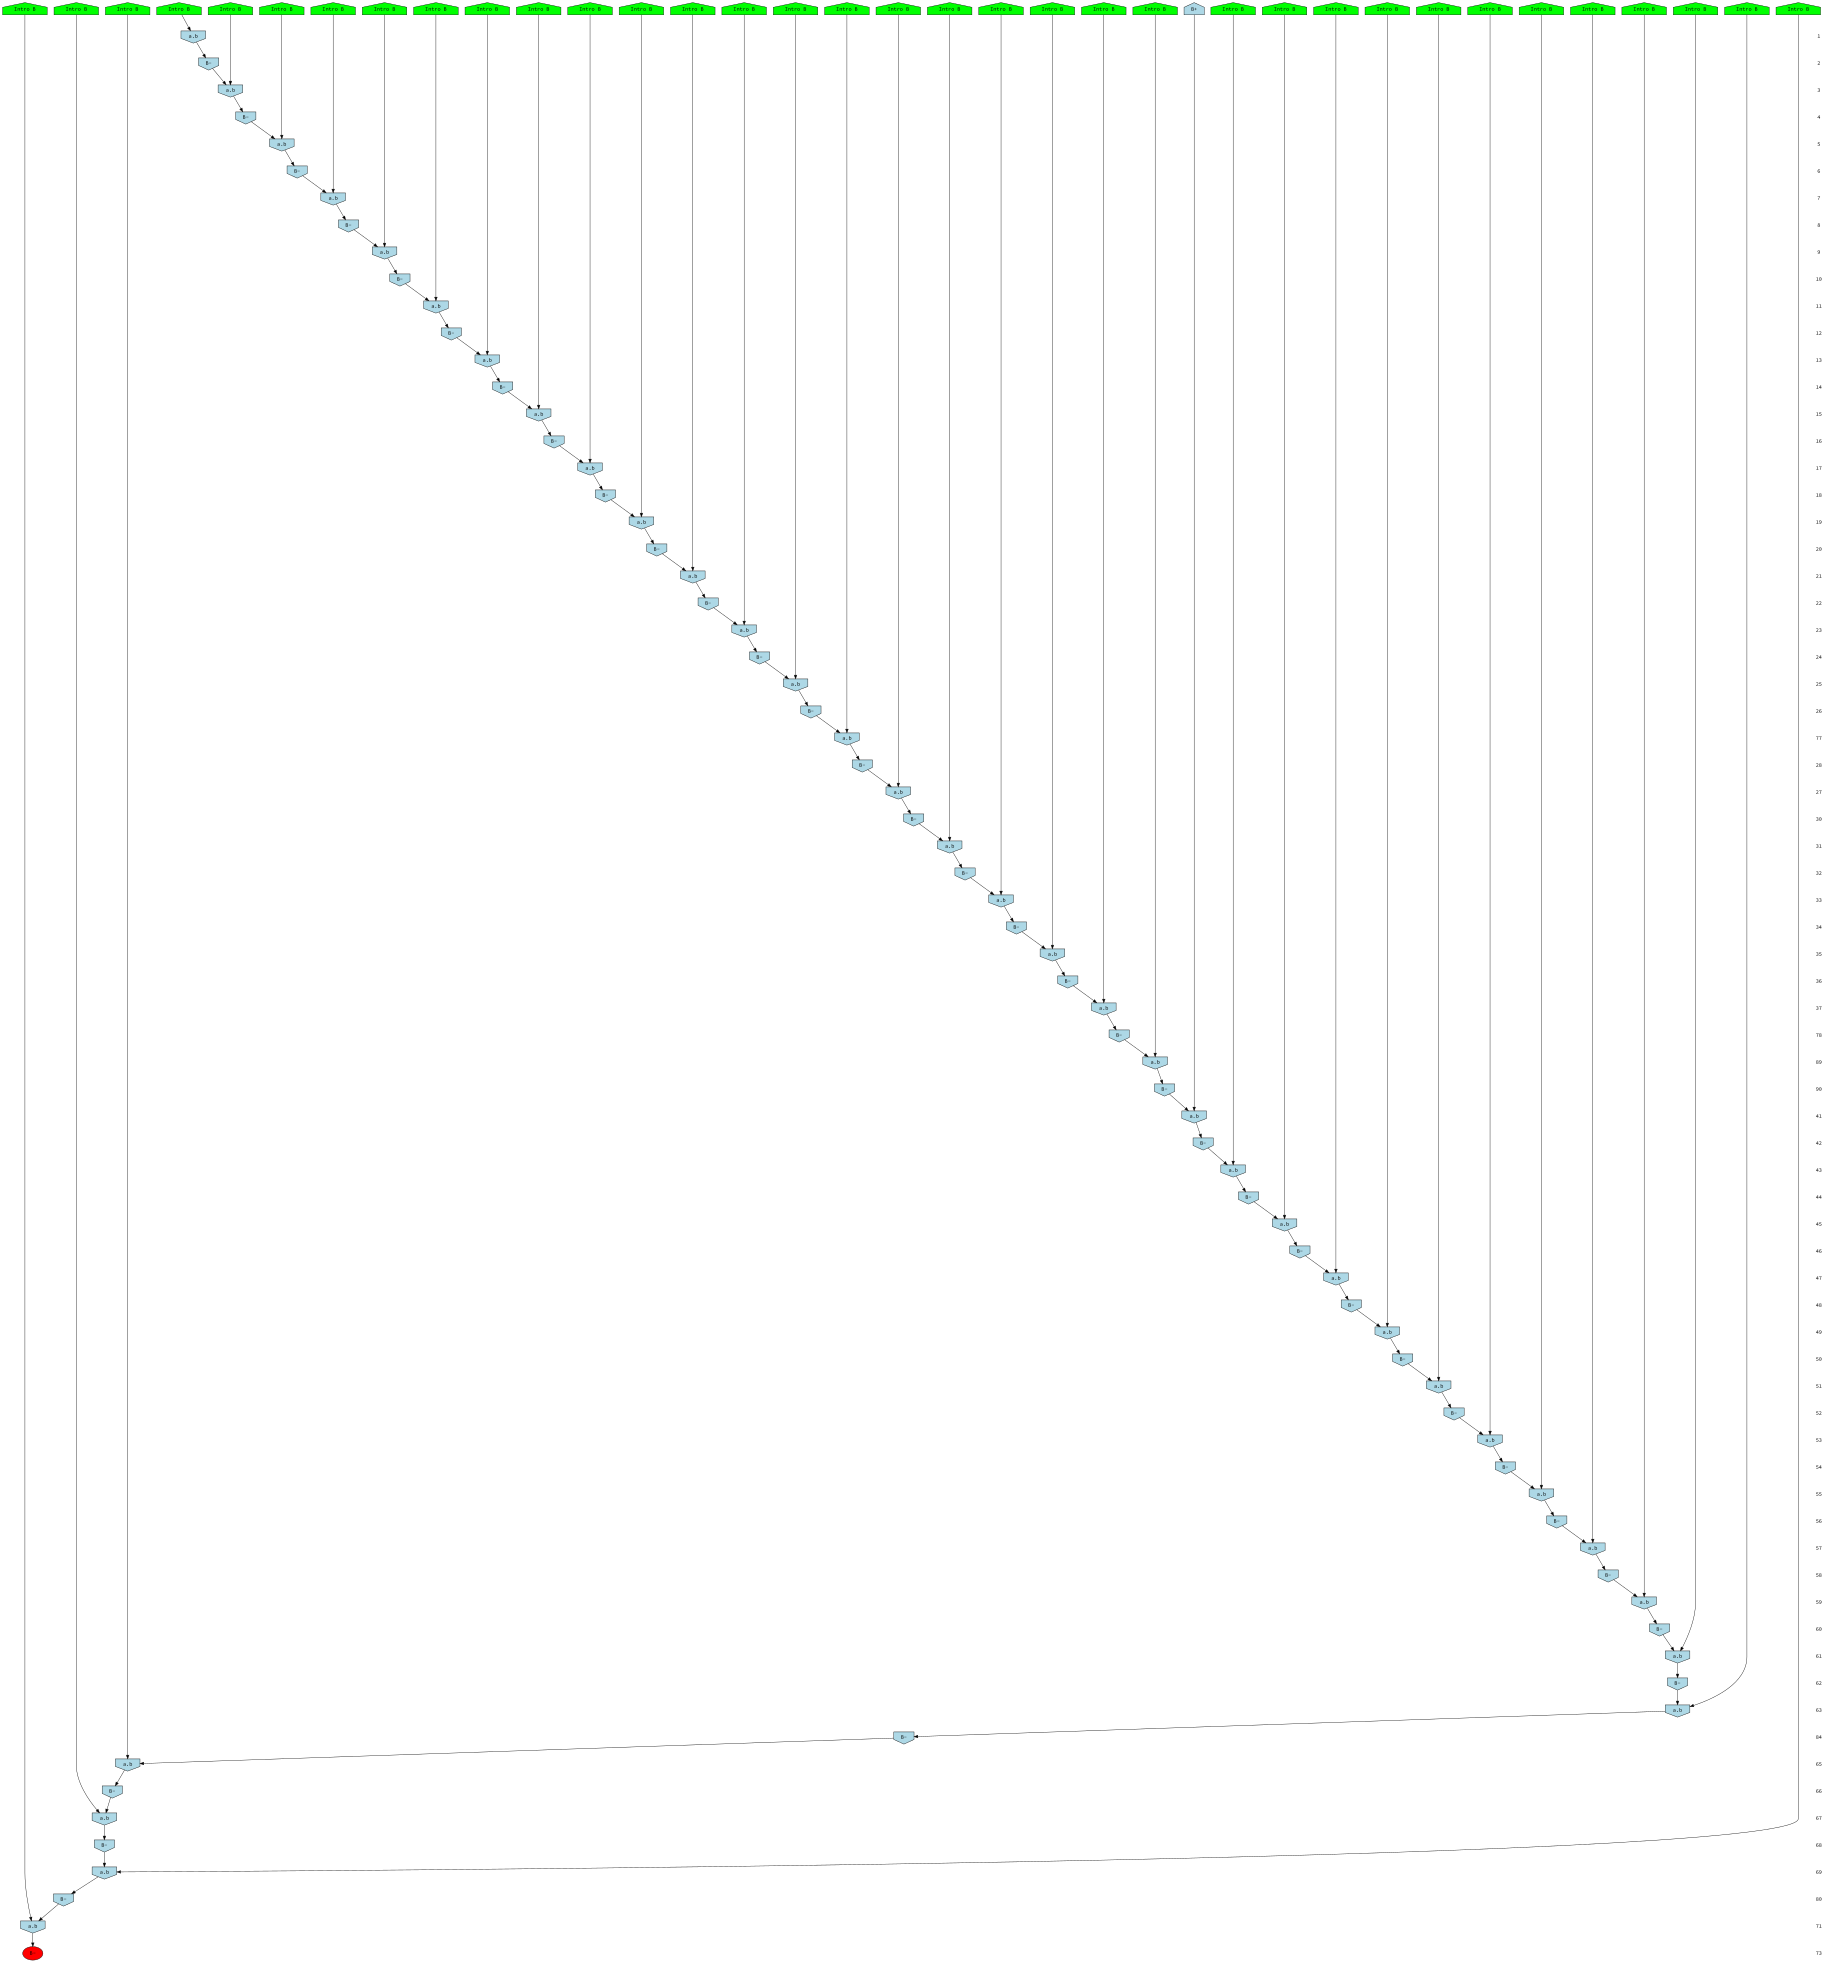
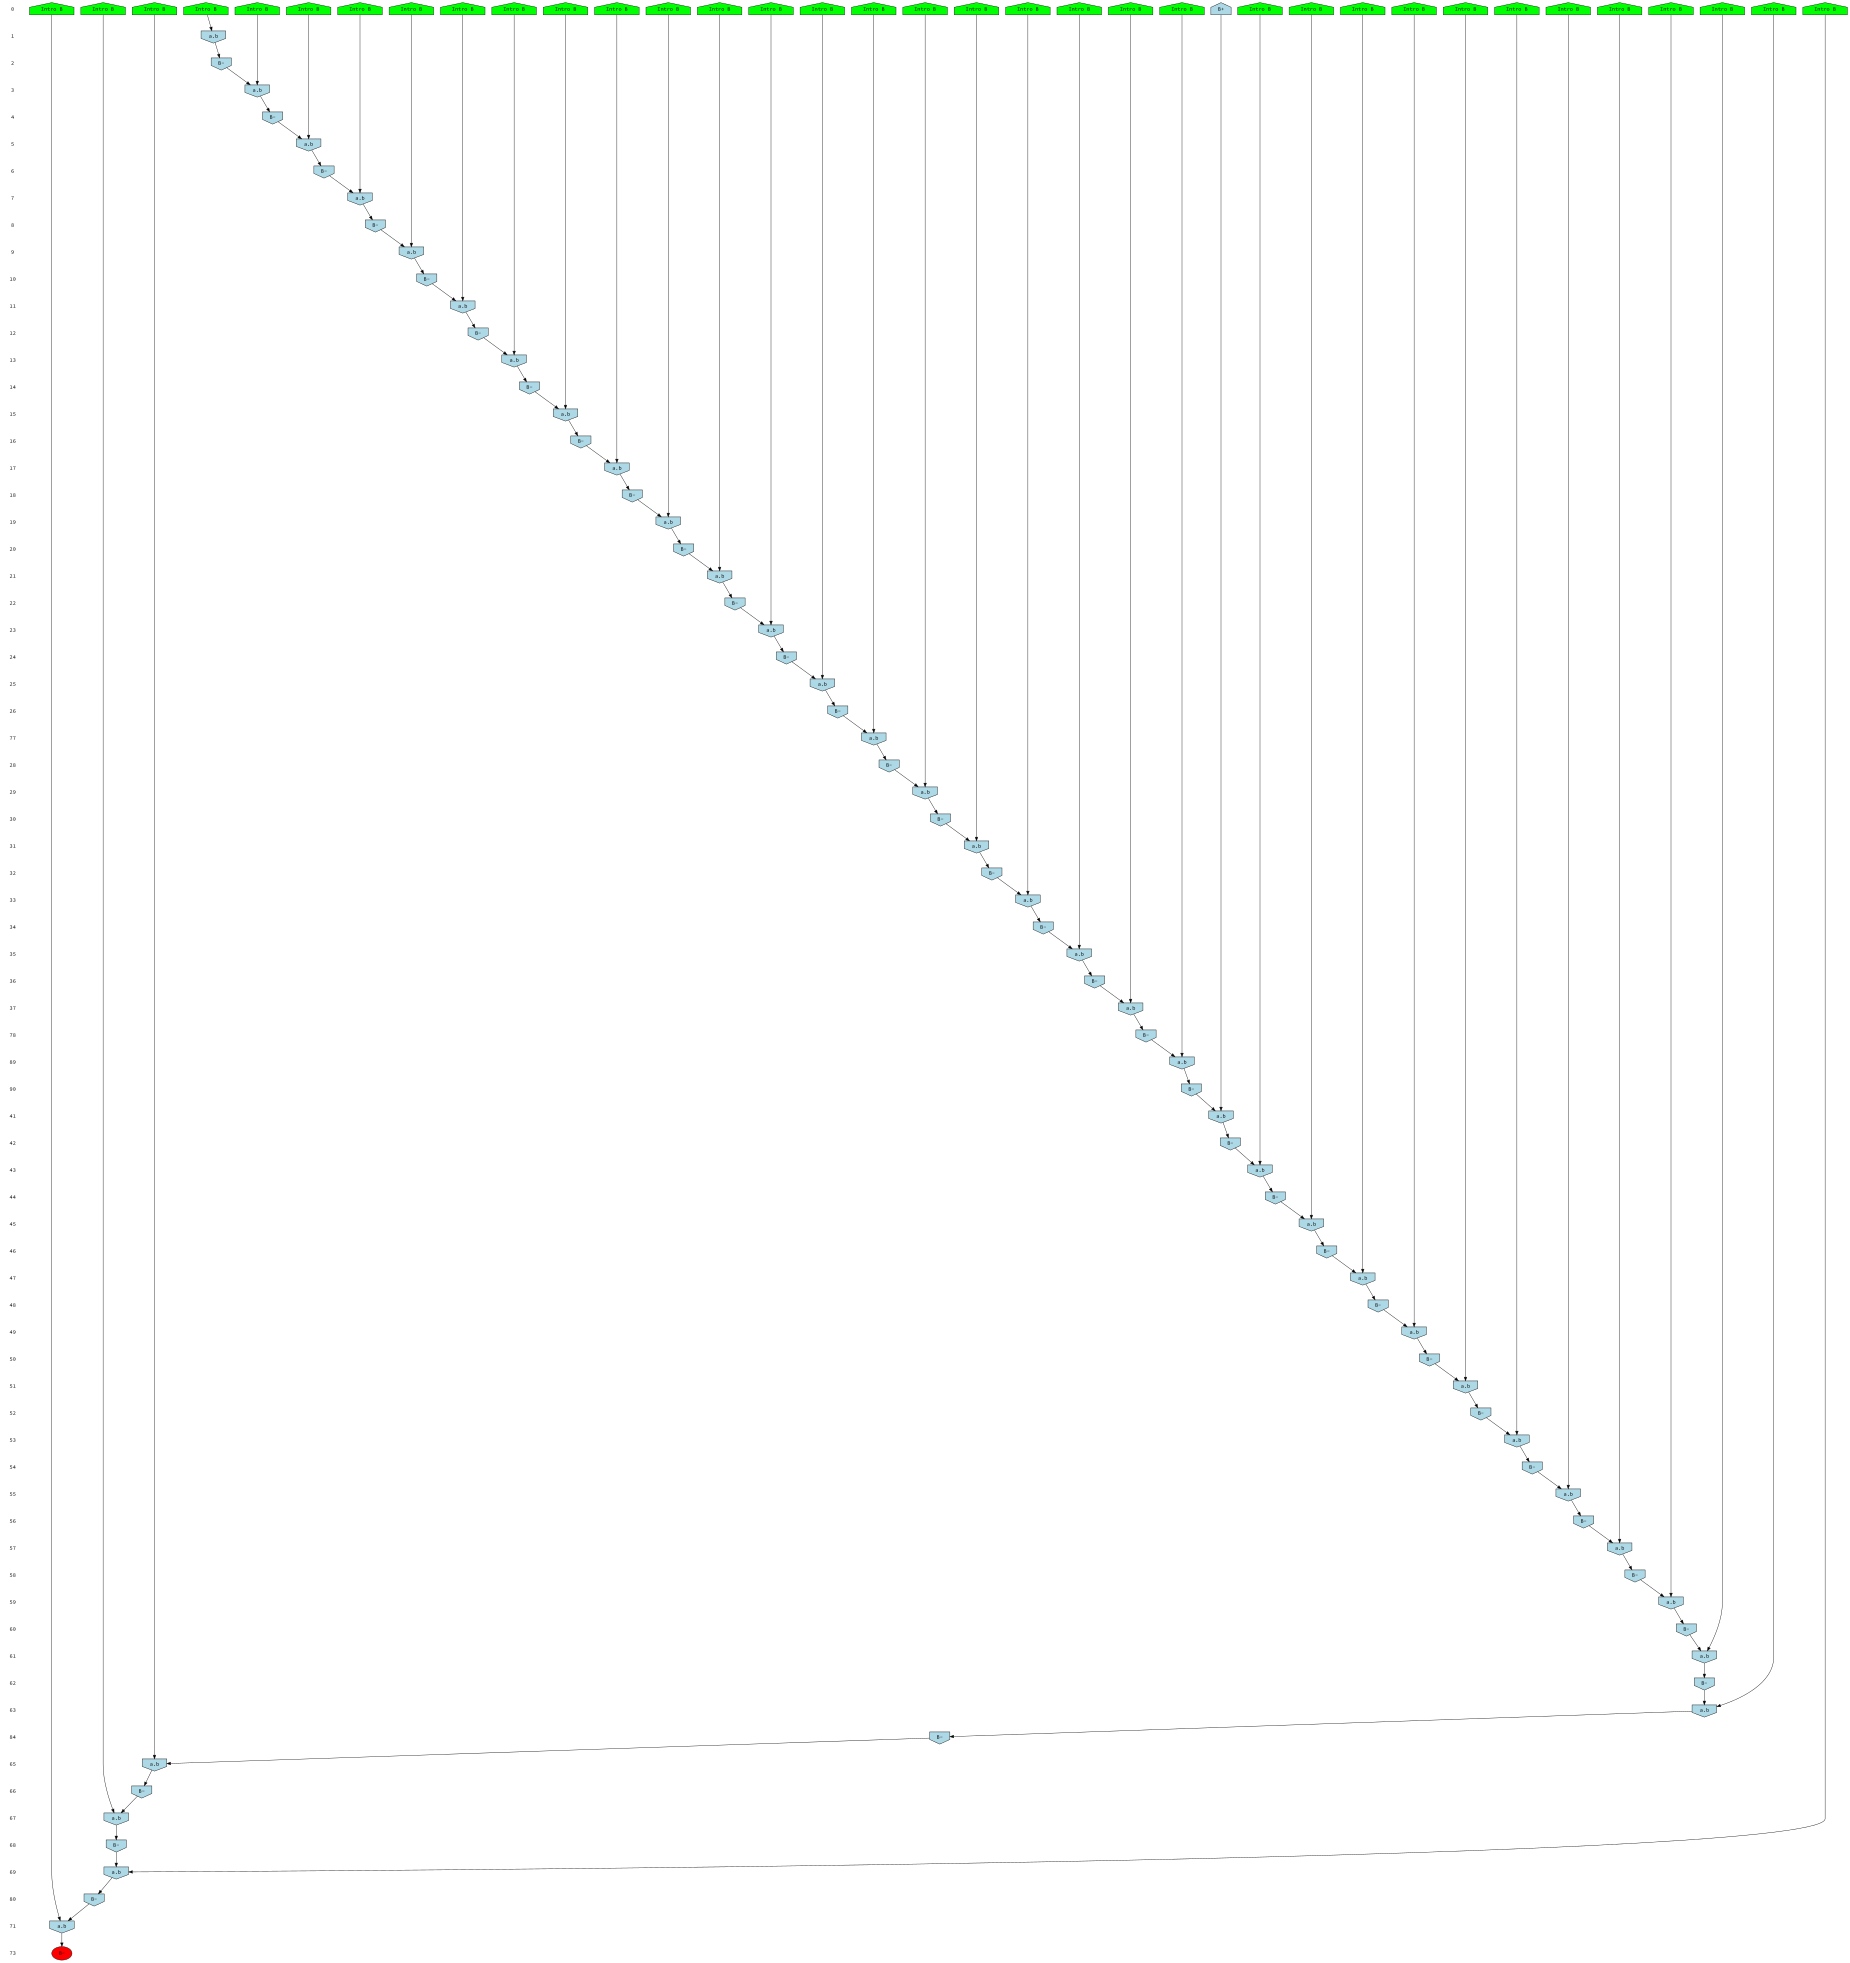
node "0": added
node "27": label "27" -> "29"
